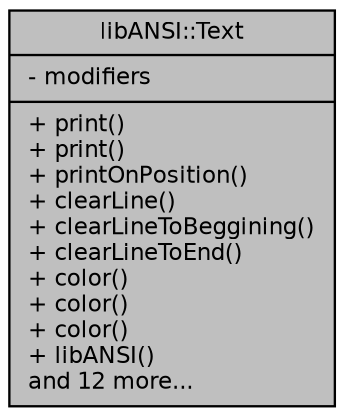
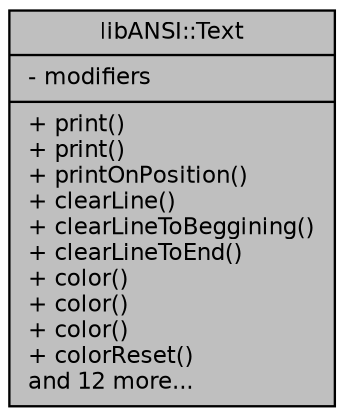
node "libANSI::Text": text "+ libANSI()" -> "+ colorReset()"
